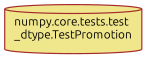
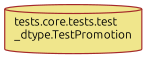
node "numpy.core.tests.test _dtype.TestPromotion": label "numpy.core.tests.test _dtype.TestPromotion" -> "tests.core.tests.test _dtype.TestPromotion"
